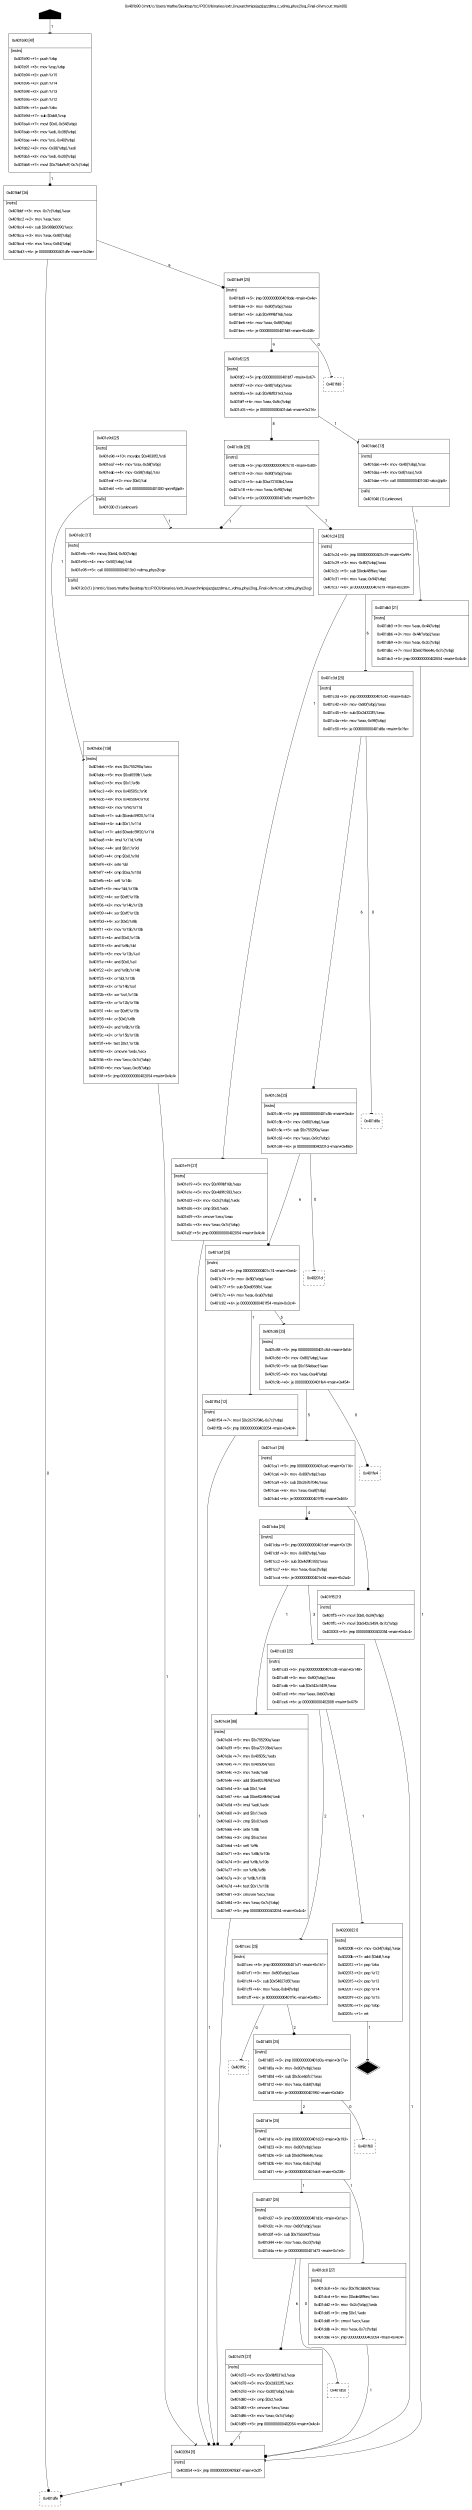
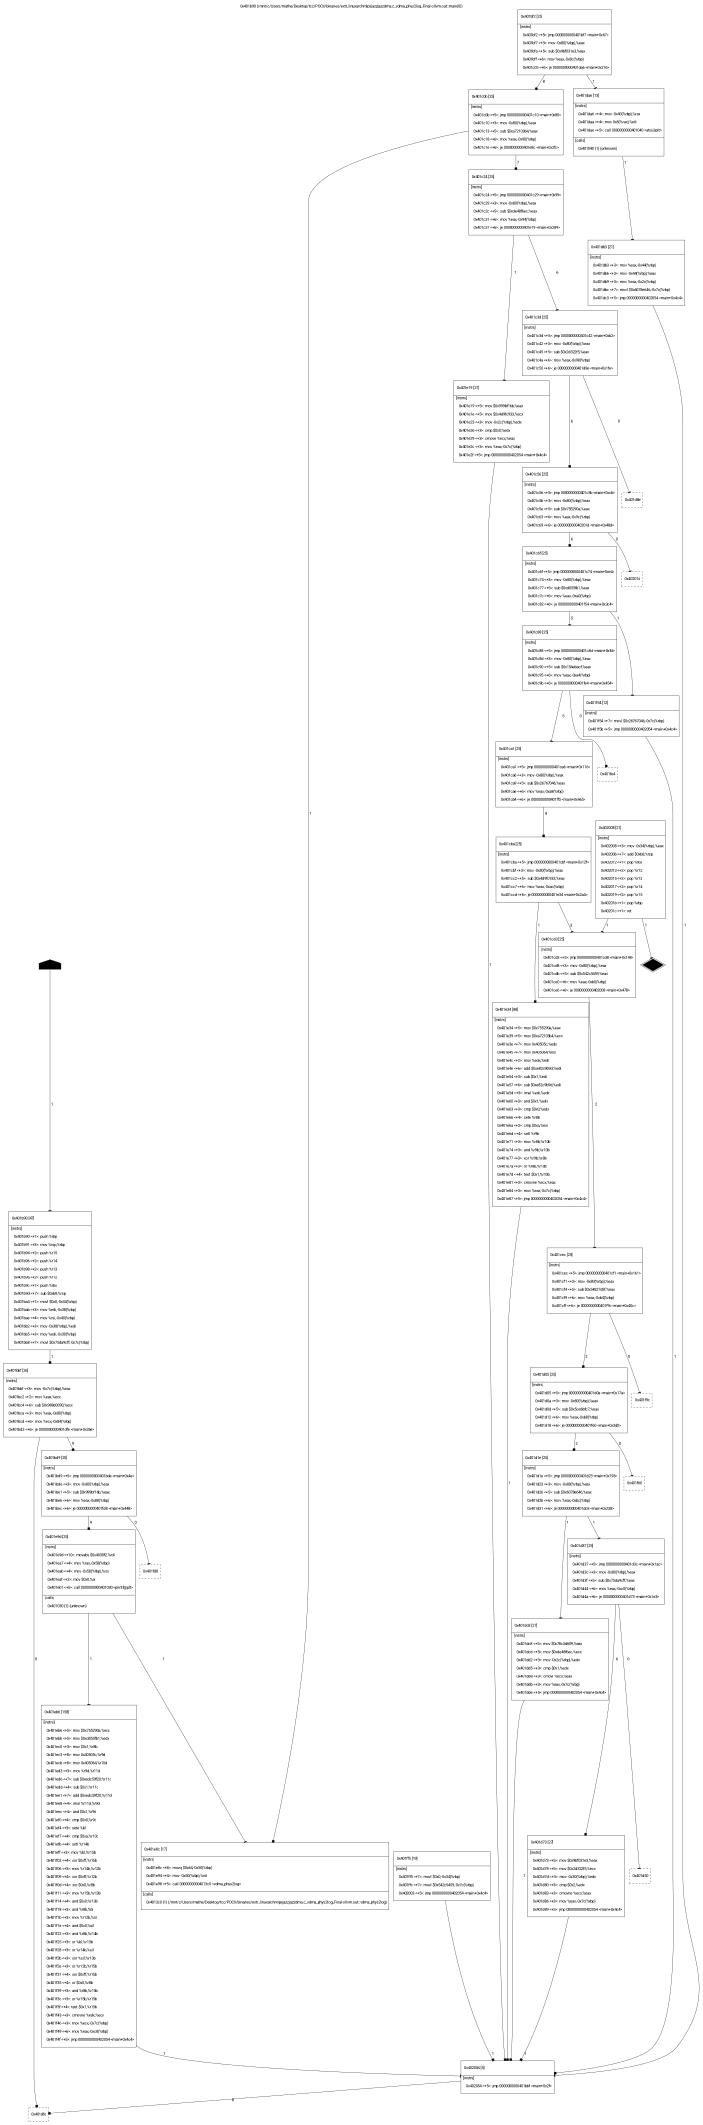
edge "0x401bd9 [25]" -> "0x401bf2 [25]": now "0x401bd9 [25]" -> "0x401e9d [25]"
edge "0x401ca1 [25]" -> "0x401ff5 [19]": removed, label "1"
edge "0x401cd3 [25]" -> "0x402008 [21]": reversed
